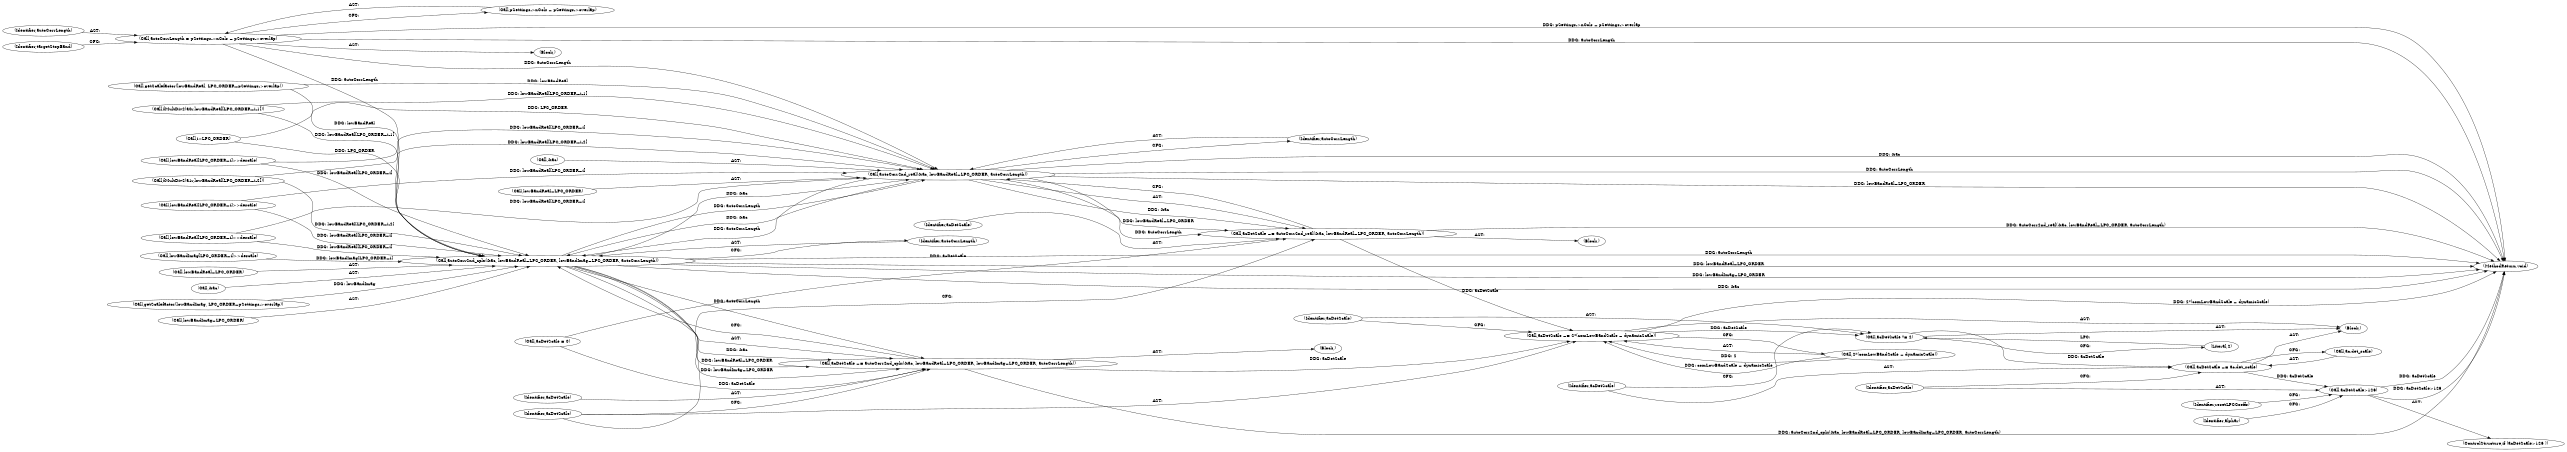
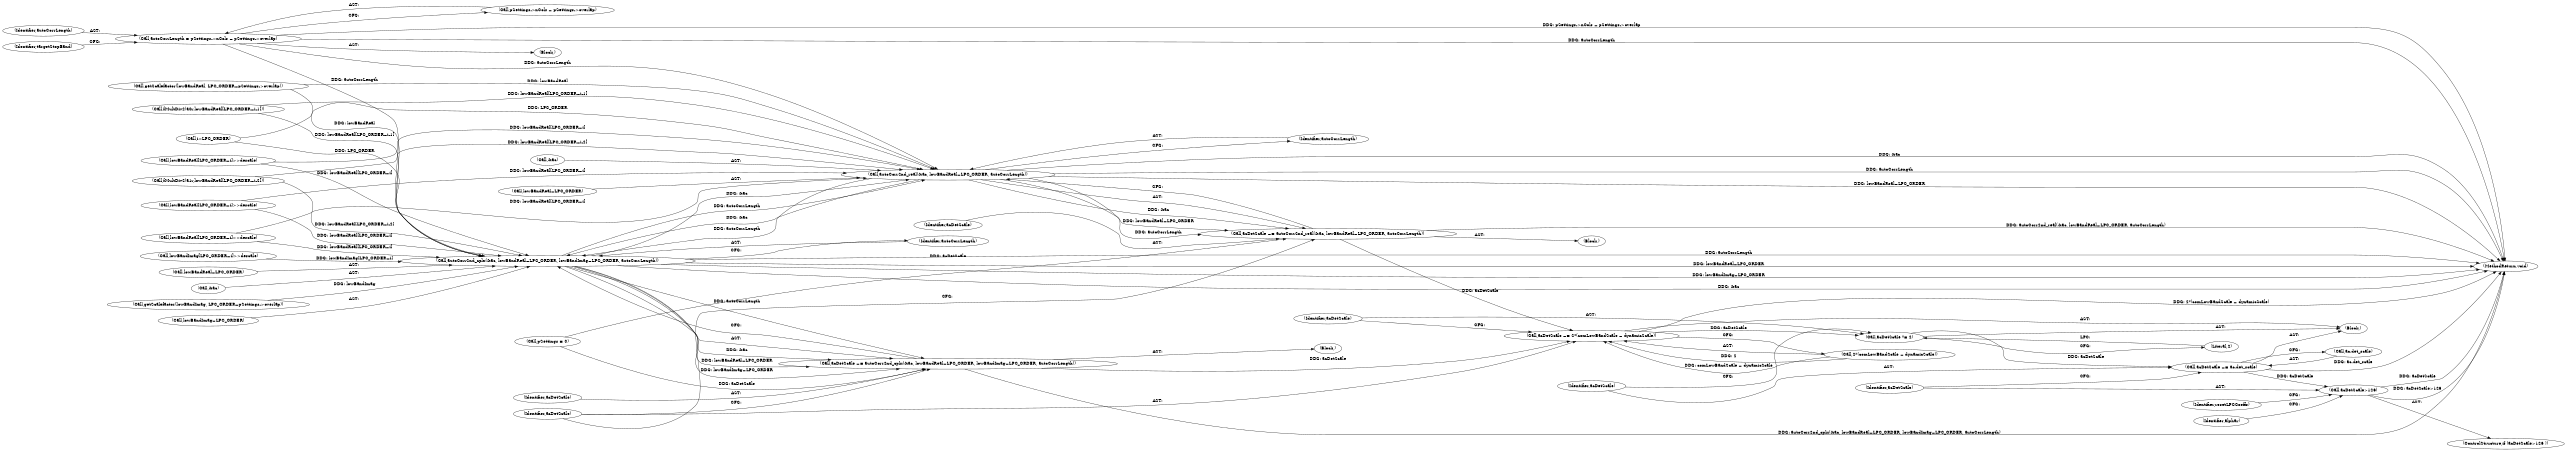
node "(Call,acDetScale = 0)": label "(Call,acDetScale = 0)" -> "(Call,pSettings = 0)"
edge "(Call,acDetScale += ac.det_scale)" -> "(MethodReturn,void)": added, label "DDG: ac.det_scale"
